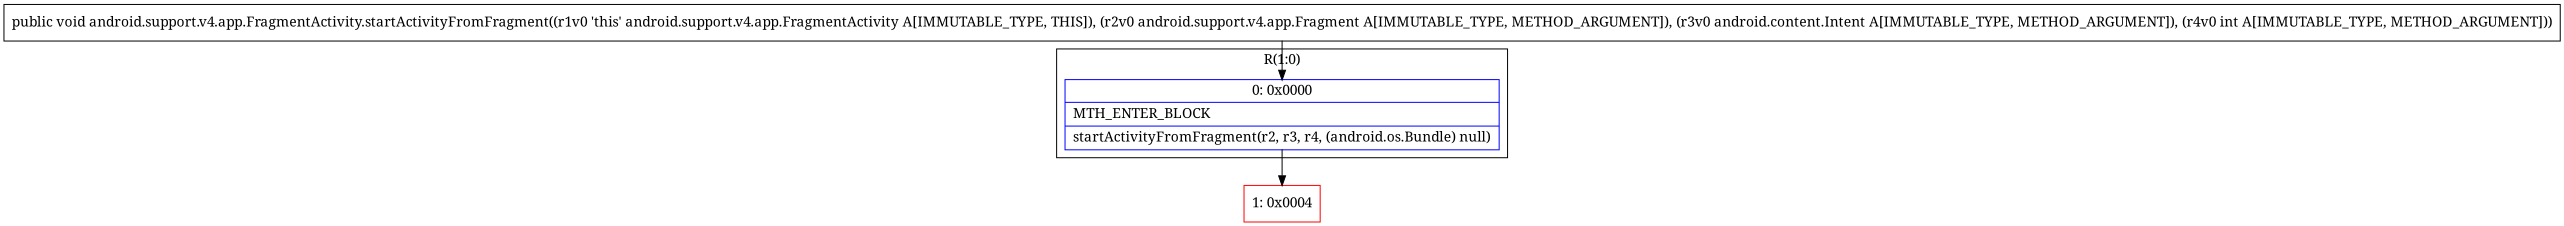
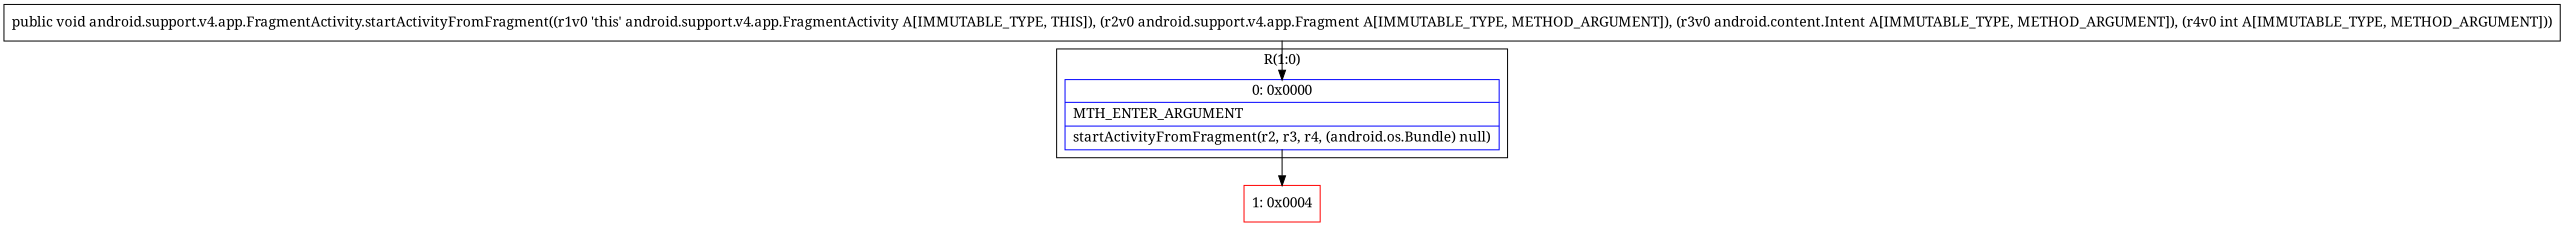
node "0: 0x0000": text "MTH_ENTER_BLOCK" -> "MTH_ENTER_ARGUMENT"
